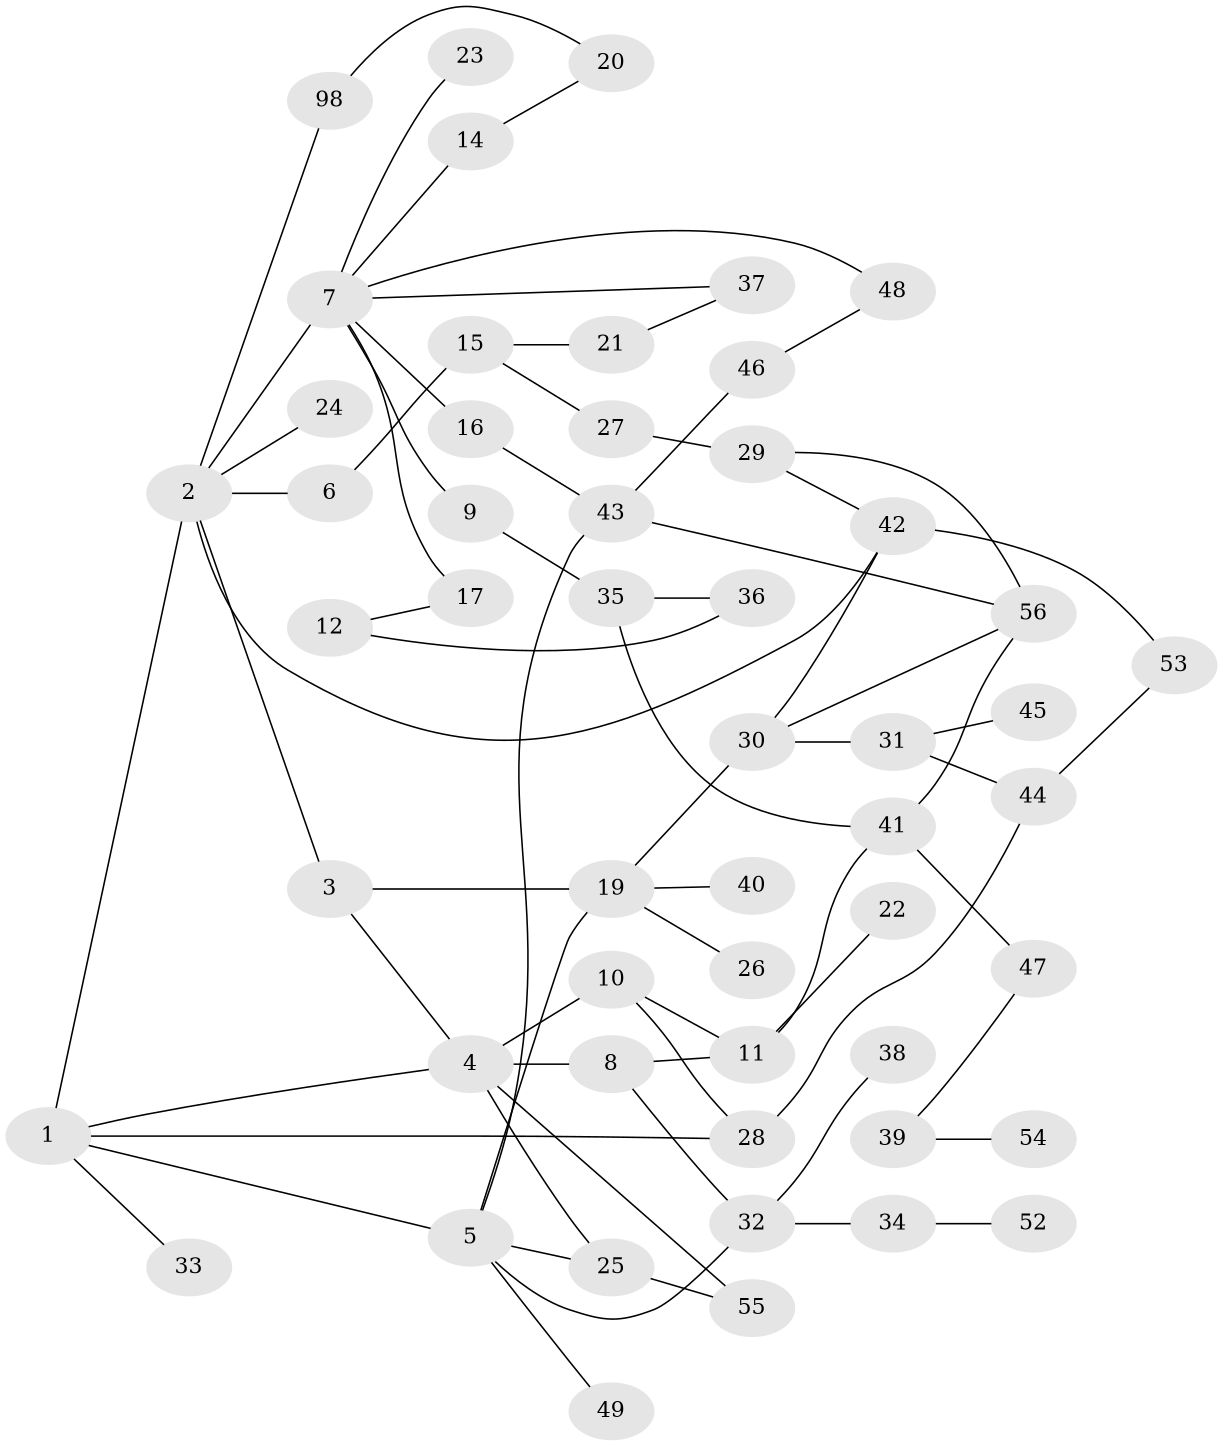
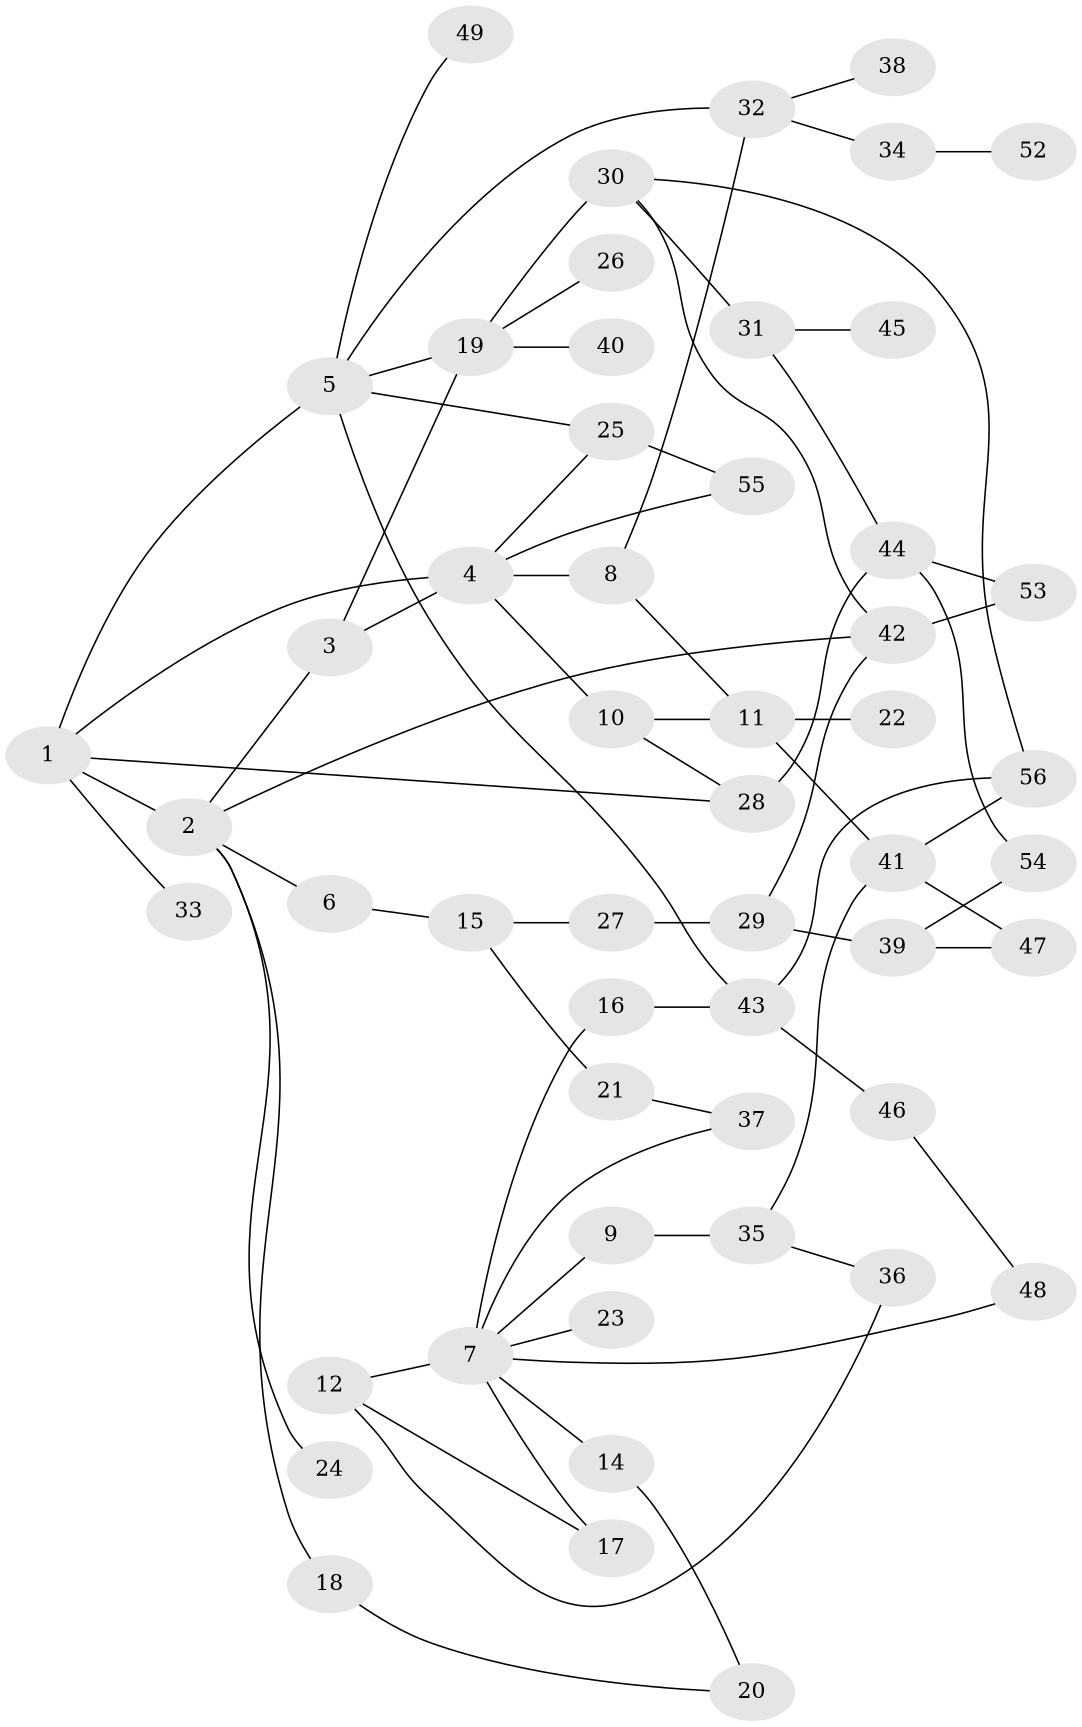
node "98": label "98" -> "18"
edge "7" -- "2": now "7" -- "12"
edge "29" -- "56": now "29" -- "39"
edge "44" -- "54": added
